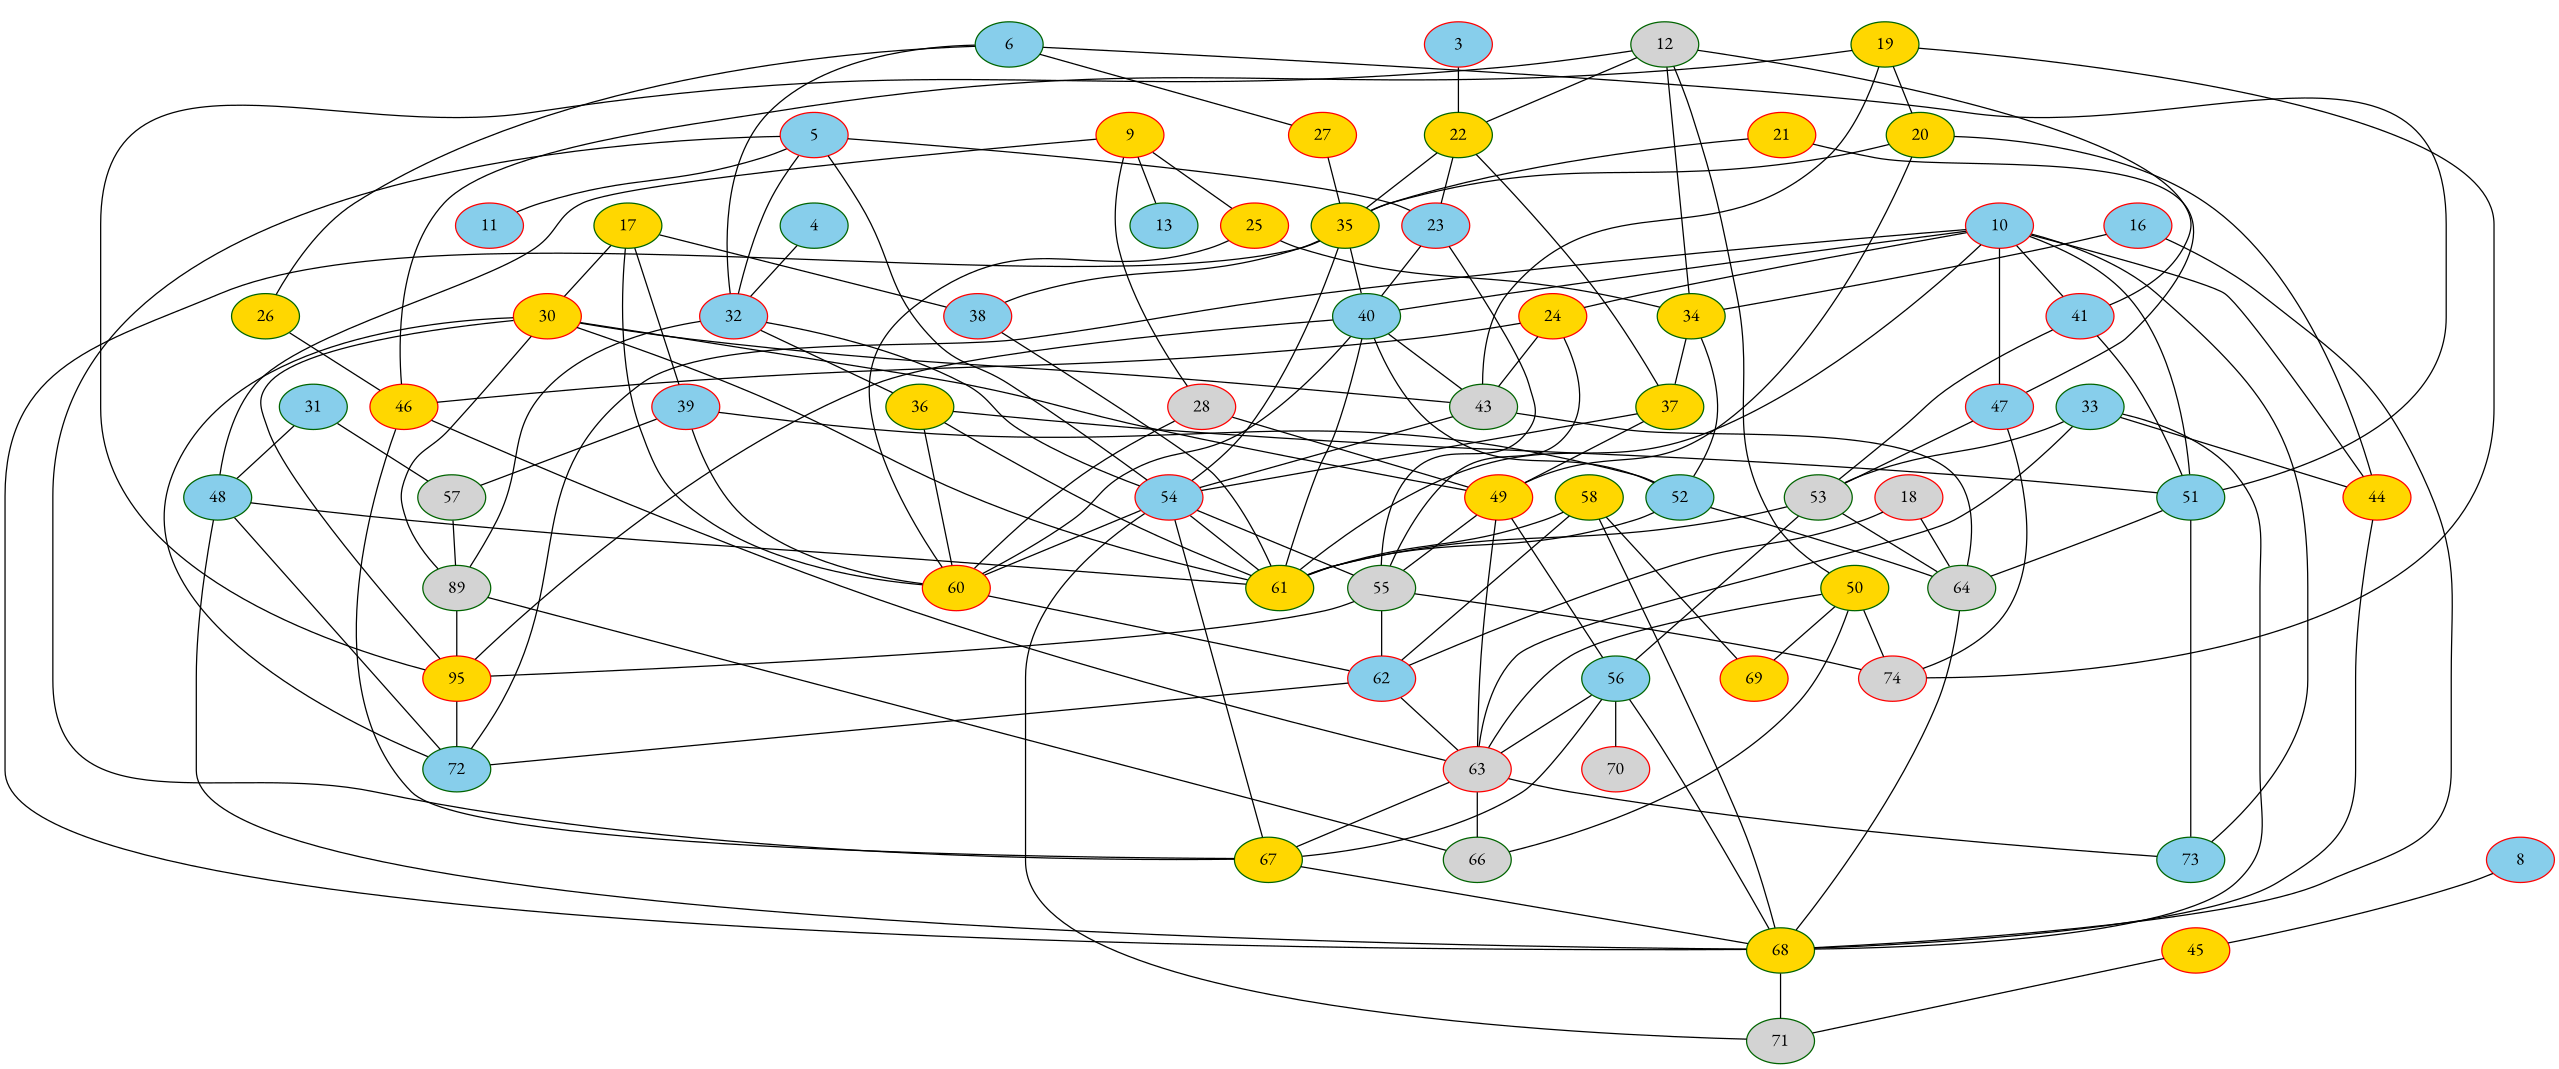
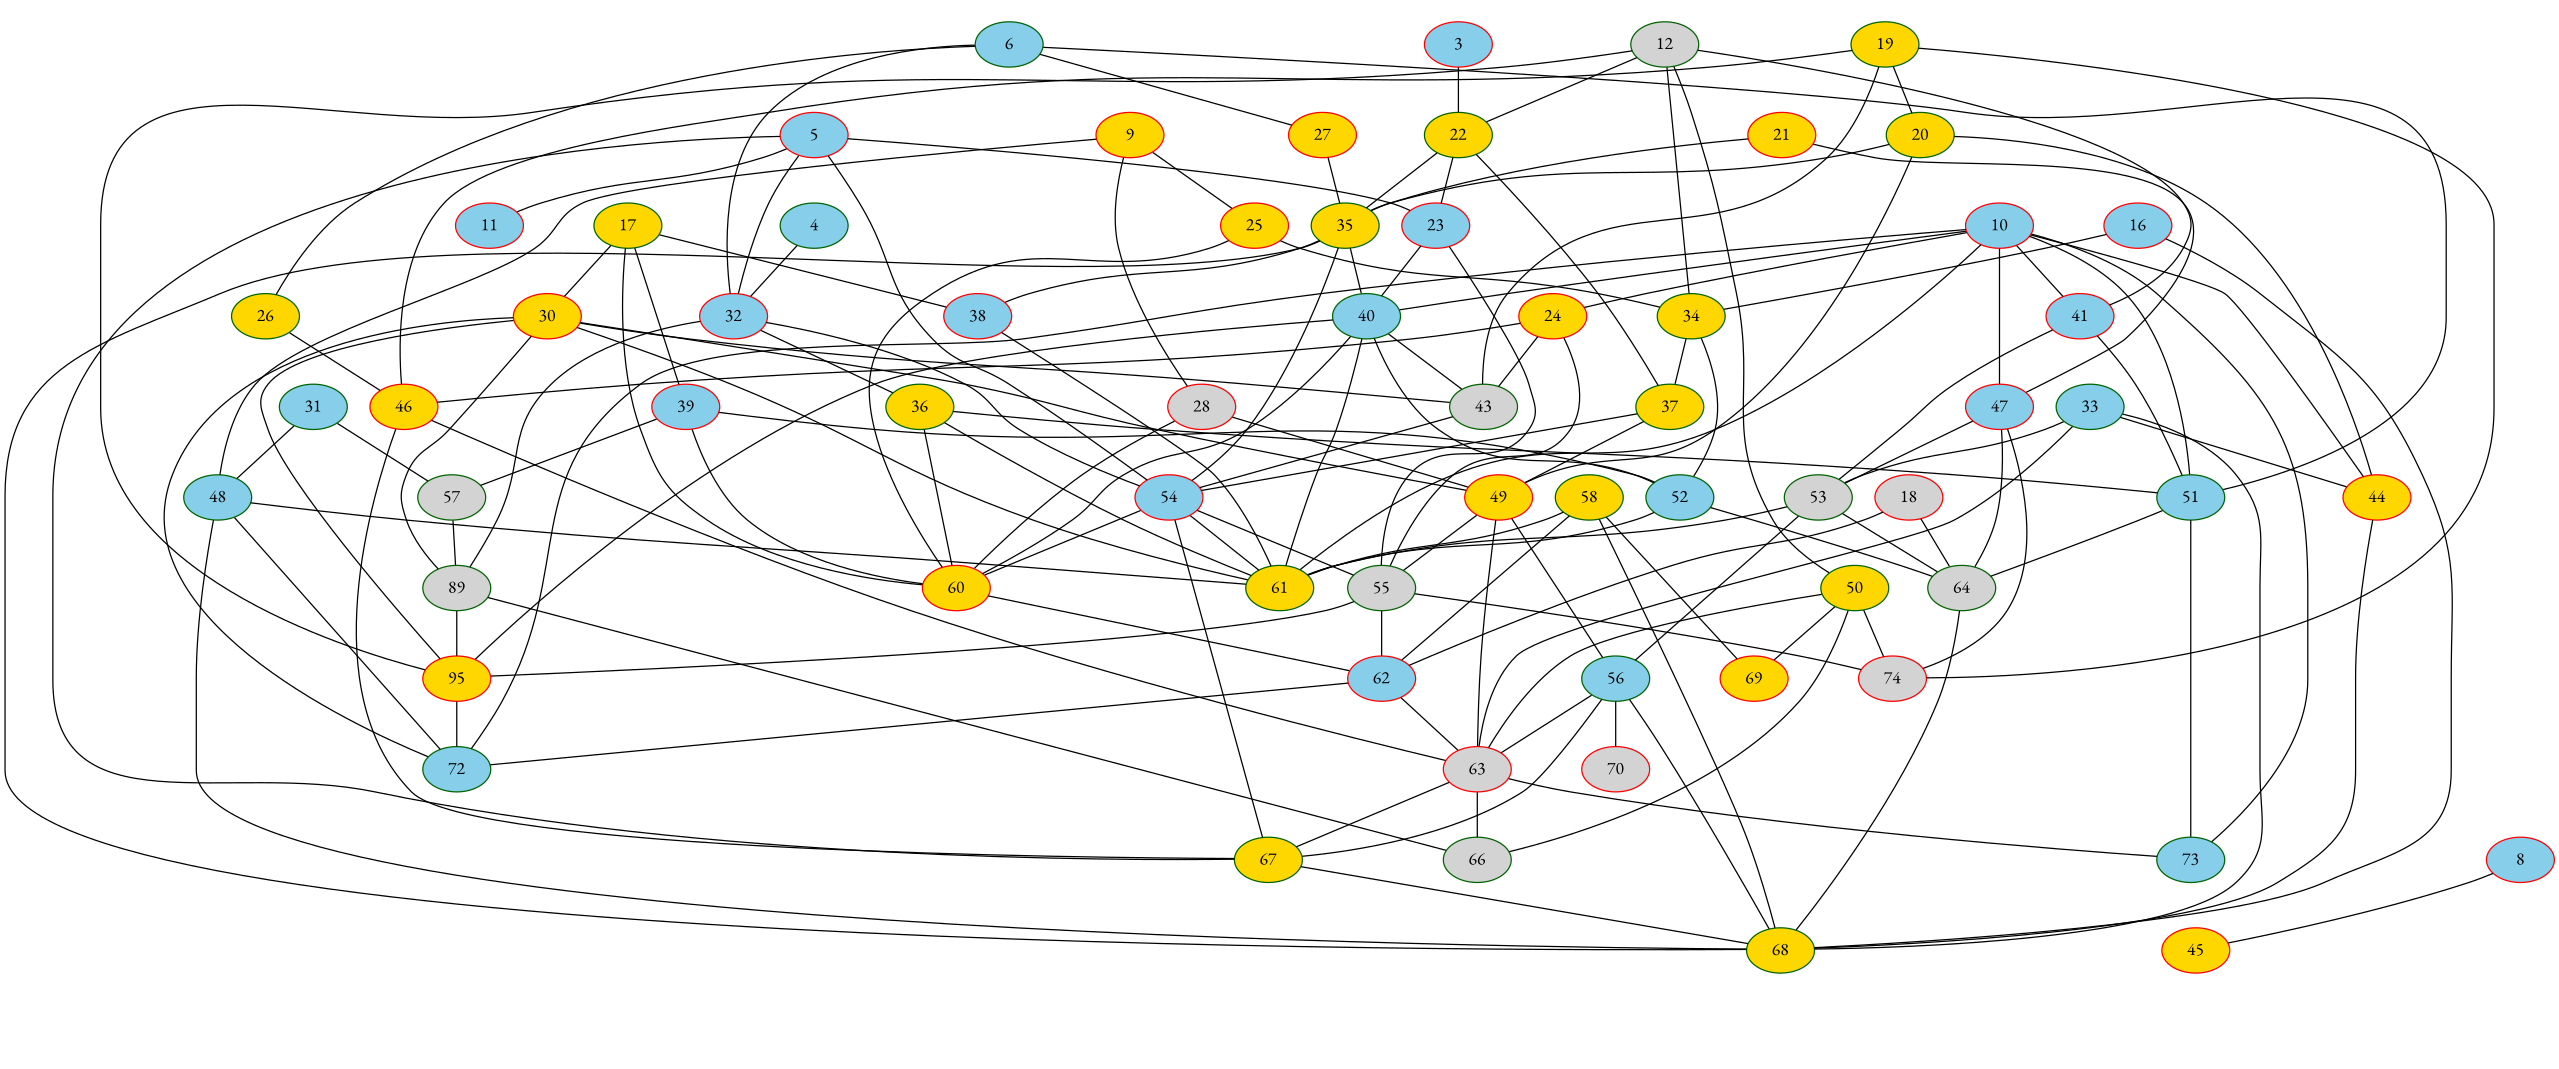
node "13": removed
edge "43" -- "64": now "47" -- "64"
node "71": removed
